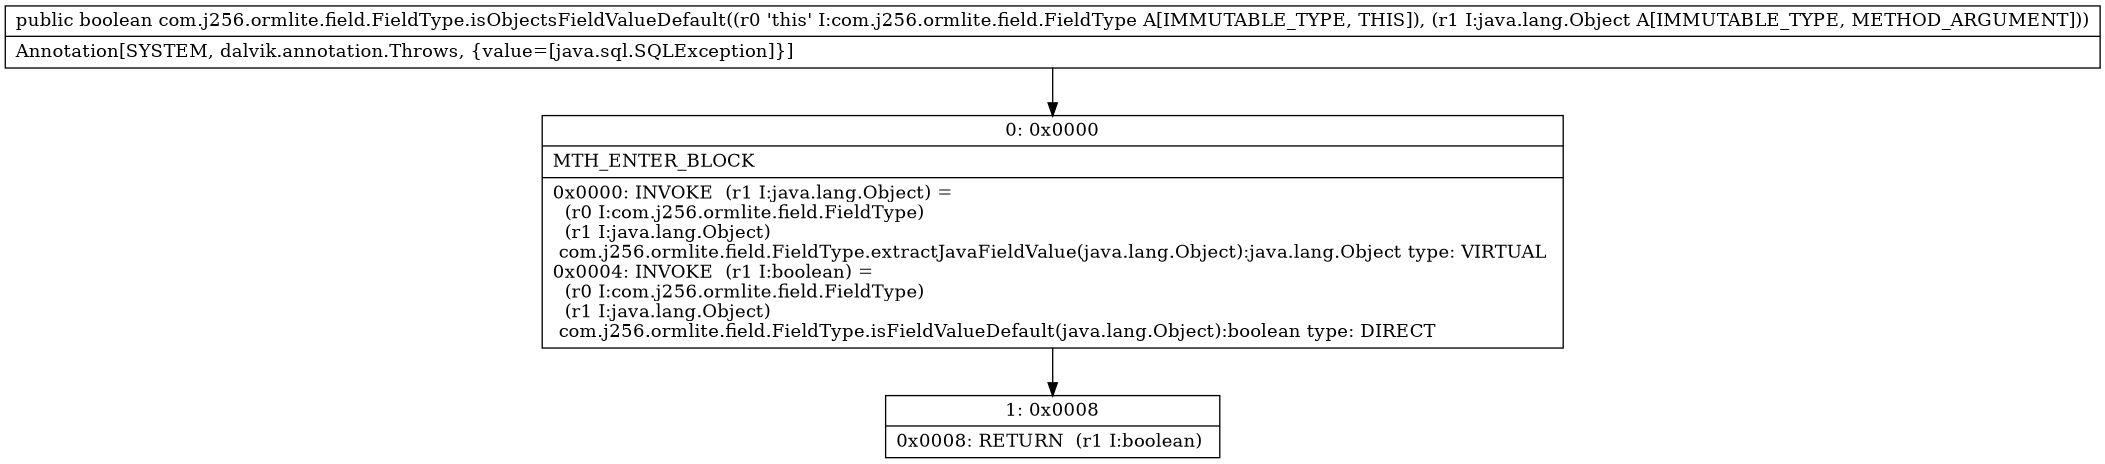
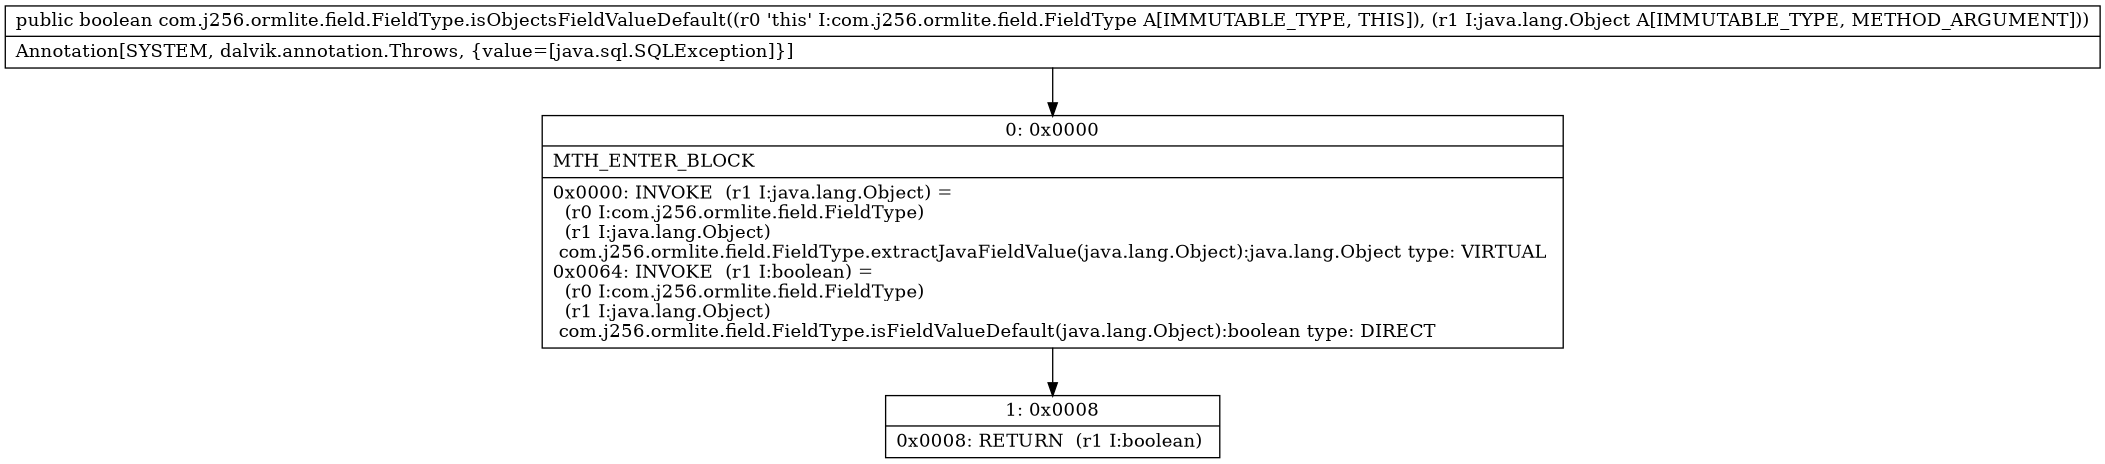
node "0: 0x0000": text "0x0004: INVOKE  (r1 I:boolean) =" -> "0x0064: INVOKE  (r1 I:boolean) ="
